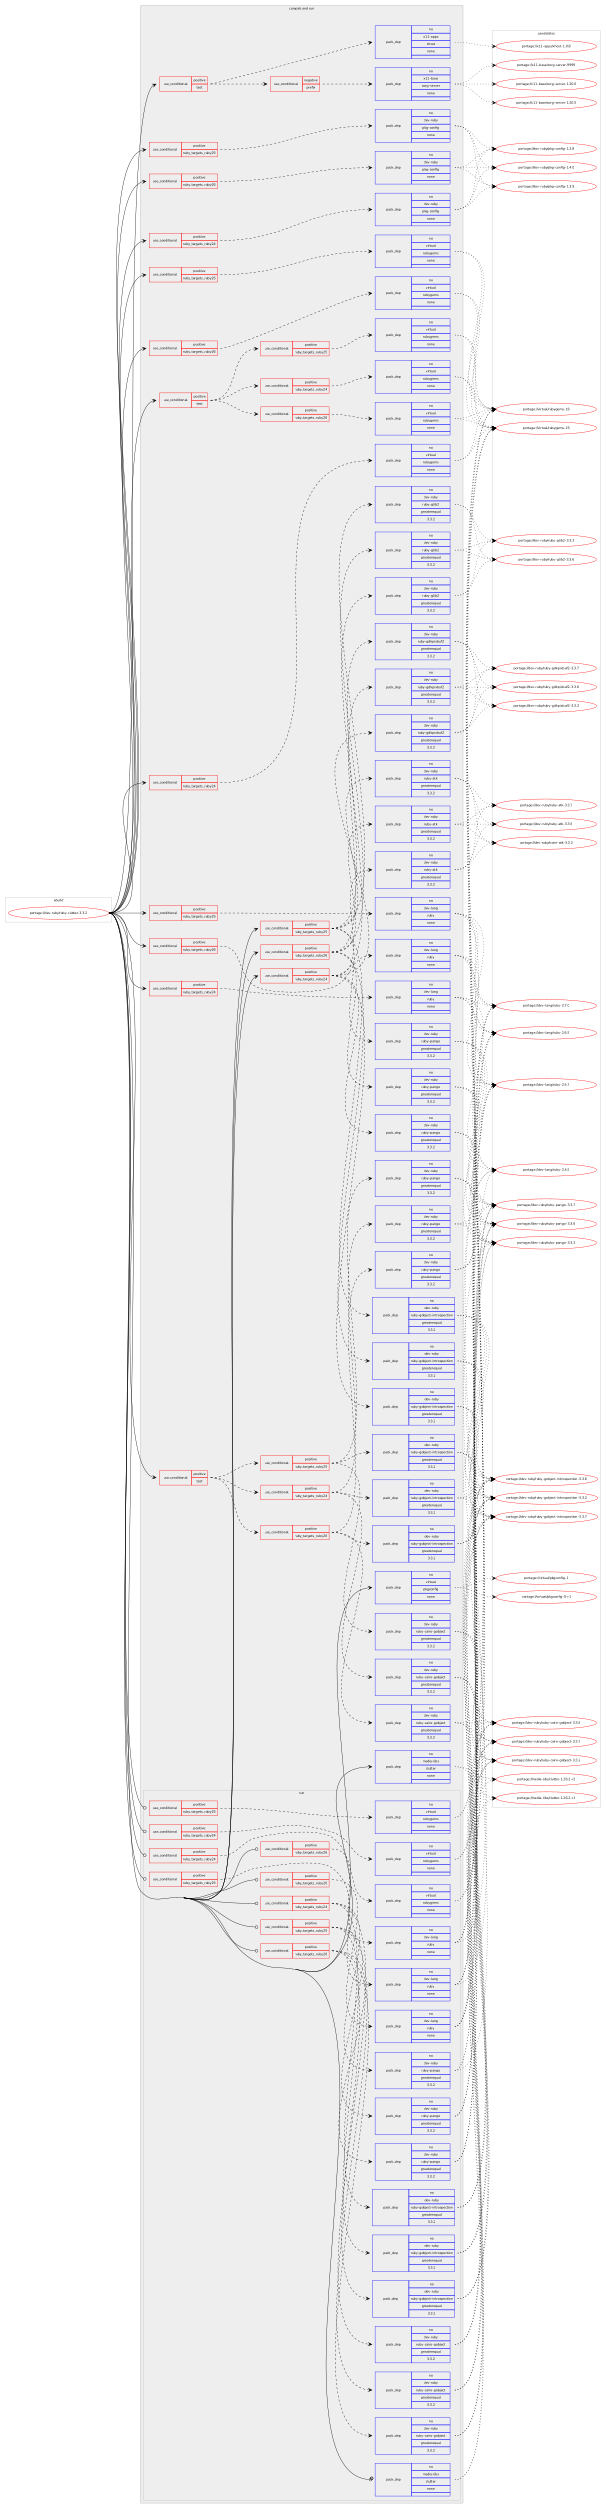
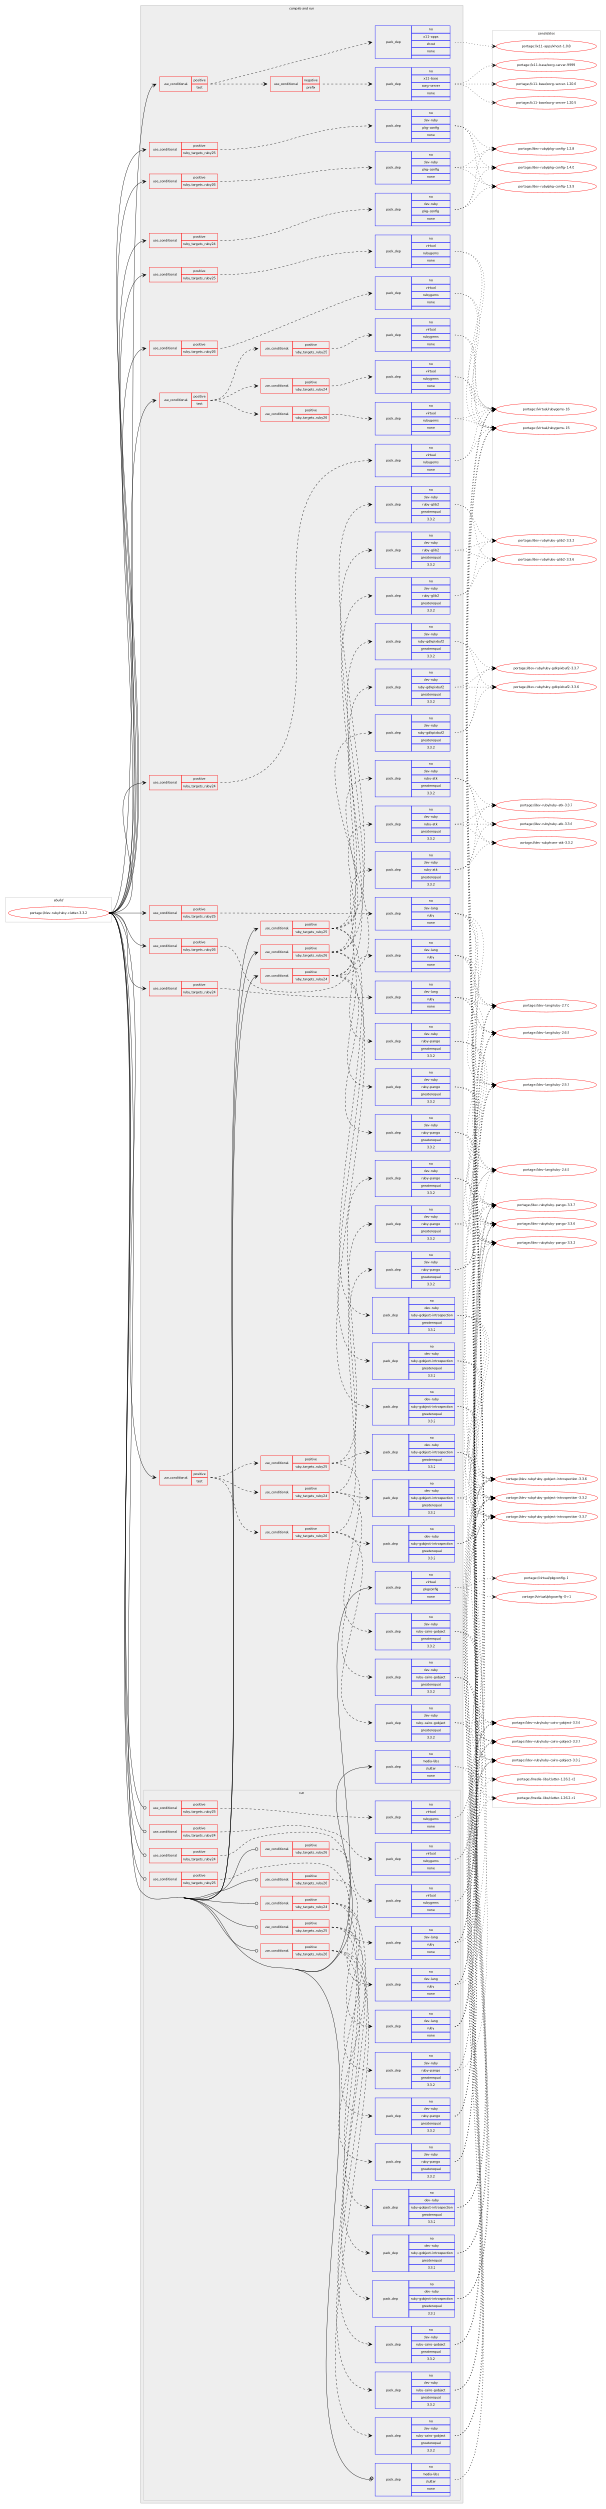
node "portage://dev-ruby/ruby-gdkpixbuf2-3.3.2": removed
